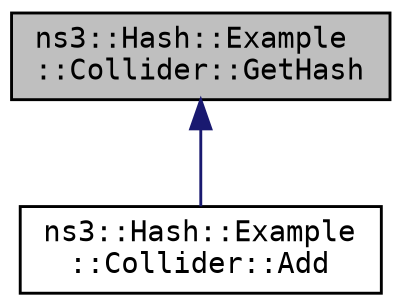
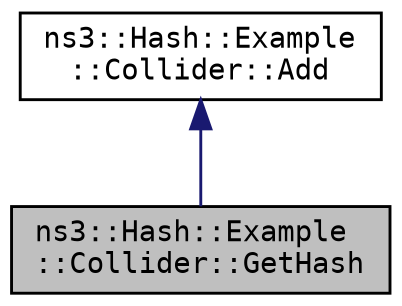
edge "ns3::Hash::Example ::Collider::Add" -> "ns3::Hash::Example ::Collider::GetHash": reversed
